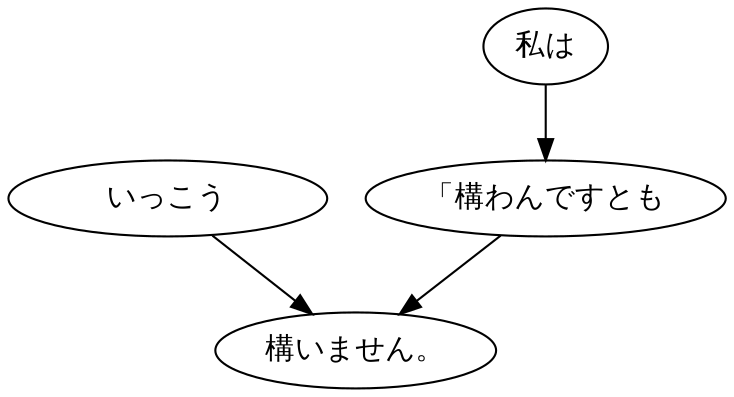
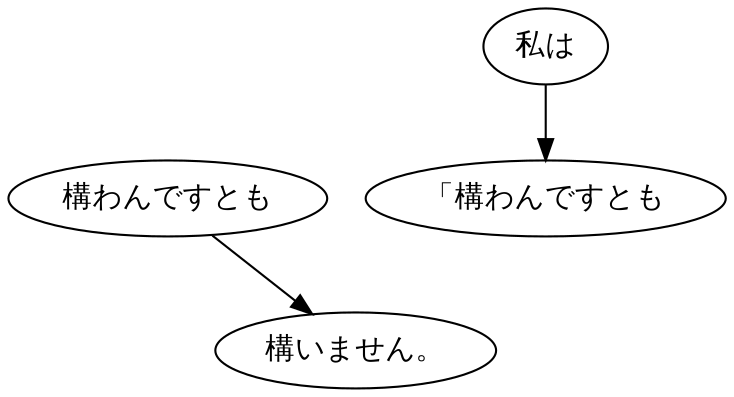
node "いっこう": label "いっこう" -> "構わんですとも"
edge "「構わんですとも" -> "構いません。": removed
